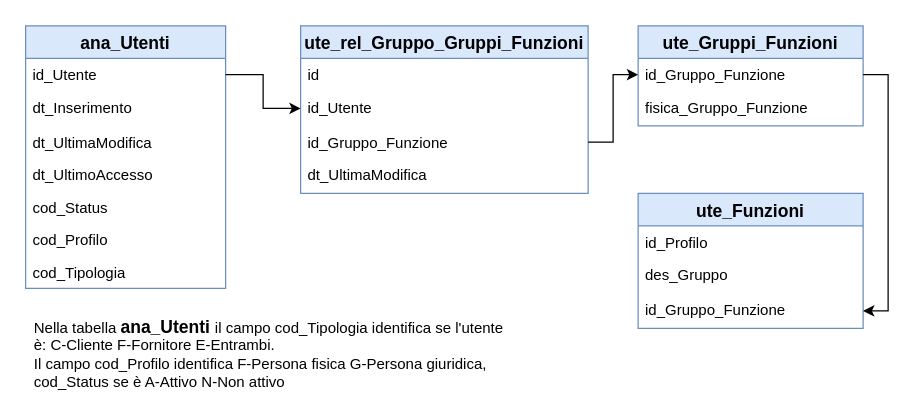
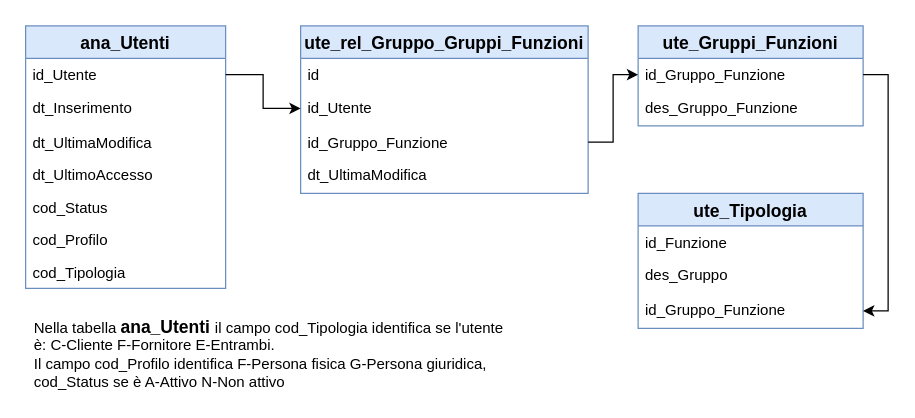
node "fisica_Gruppo_Funzione": label "fisica_Gruppo_Funzione" -> "des_Gruppo_Funzione"
node "ute_Funzioni": label "ute_Funzioni" -> "ute_Tipologia"
node "id_Profilo": label "id_Profilo" -> "id_Funzione"
